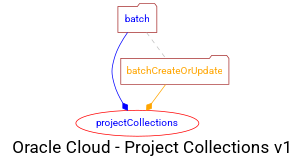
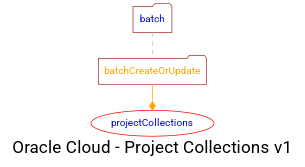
edge "batch" -> "projectCollections": removed
